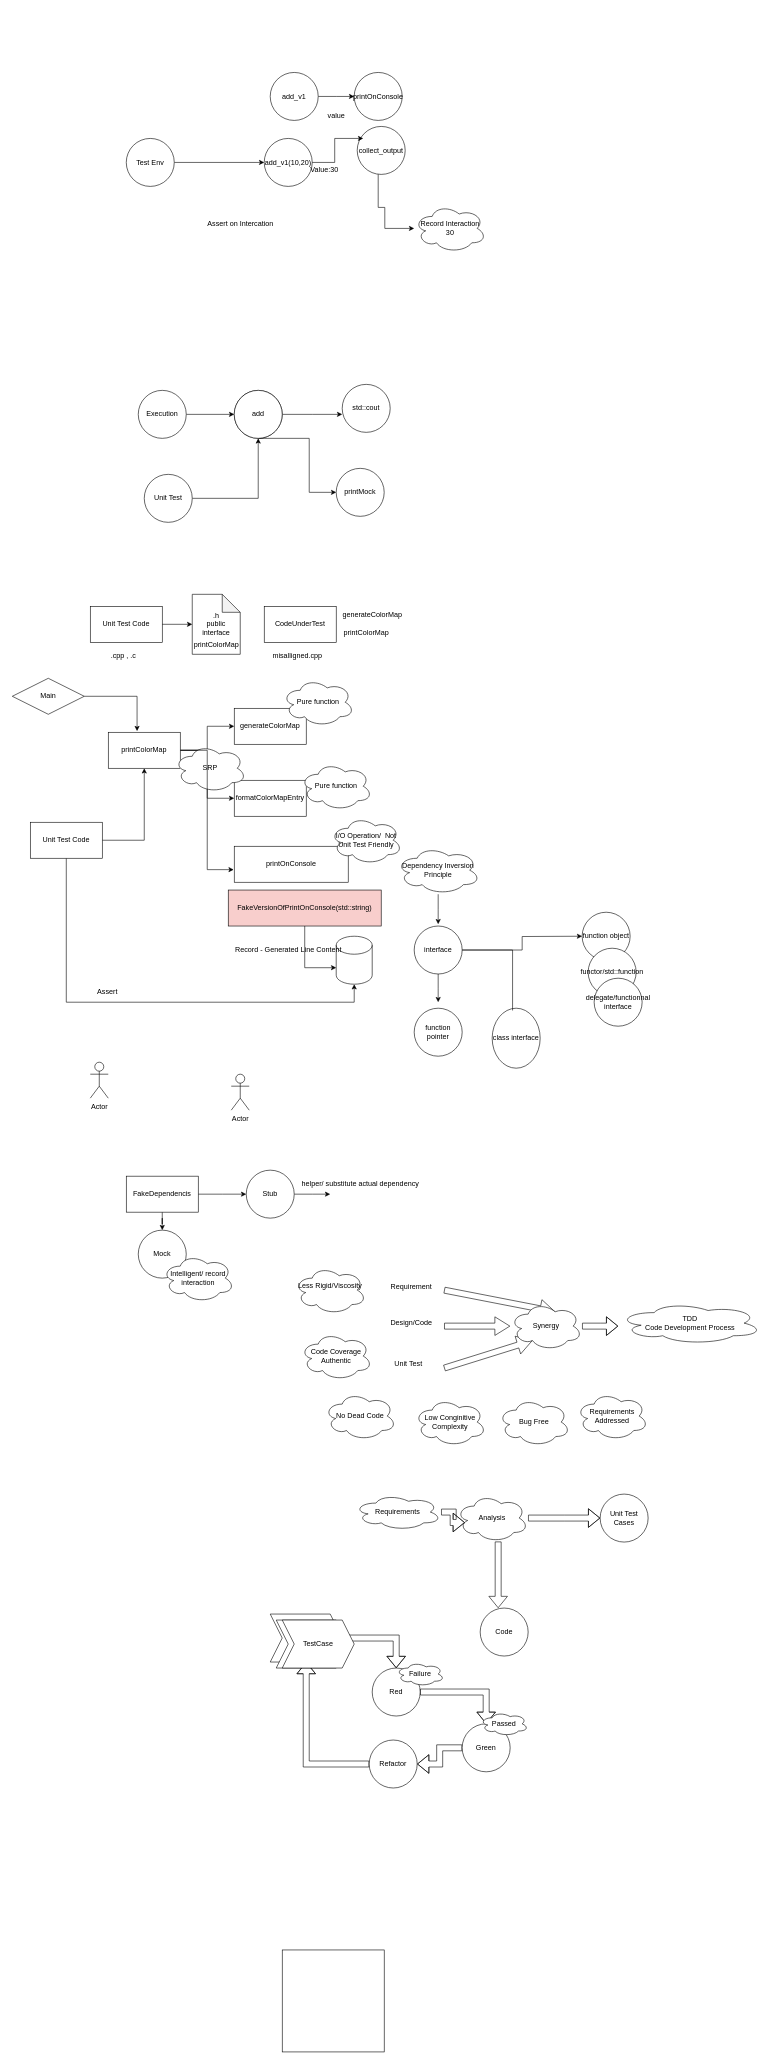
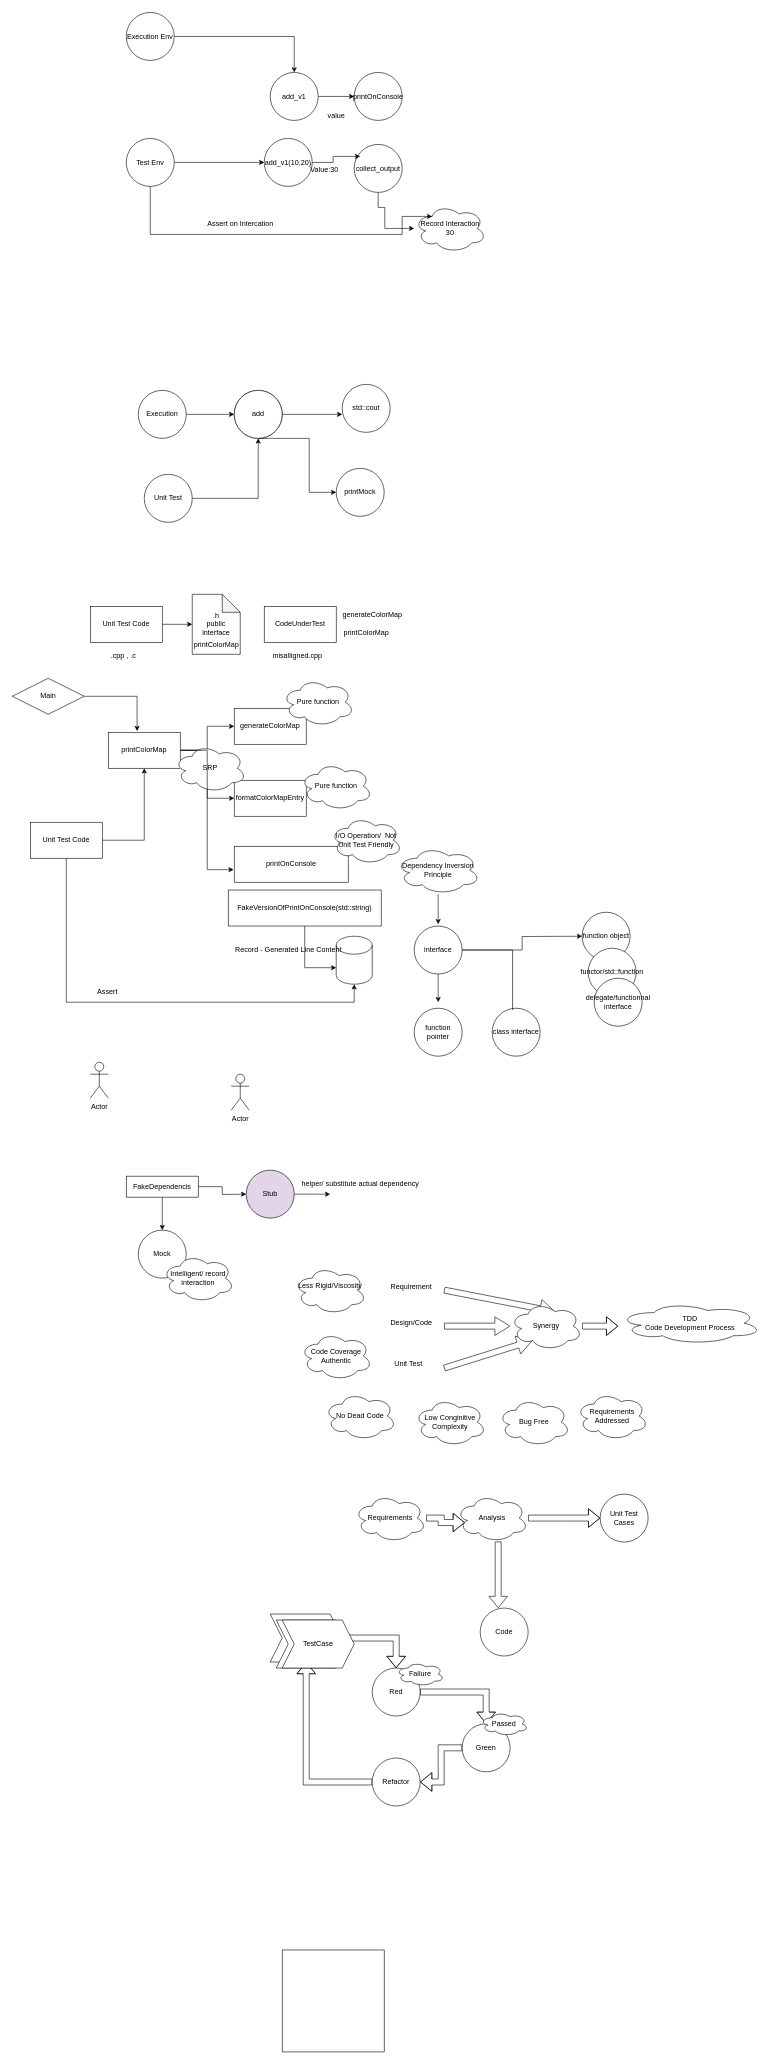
node "Execution Env": added
edge "Execution Env" -> "add_v1": added
node "collect_output": moved (381, 150) -> (378, 168)
edge "Test Env" -> "Record Interaction 30": added
node "FakeVersionOfPrintOnConsole(std::string)": fillcolor #f8cecc -> #ffffff
node "class interface": size 48x60 -> 48x48
node "FakeDependencis": size 72x36 -> 72x21
node "Stub": fillcolor #ffffff -> #e1d5e7
node "Requirements": size 87x36 -> 72x48
node "Refactor": moved (393, 1764) -> (396, 1782)
